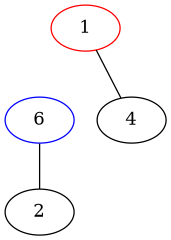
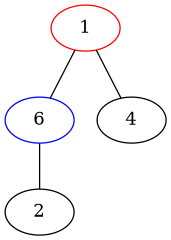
edge "1" -- "6": added
